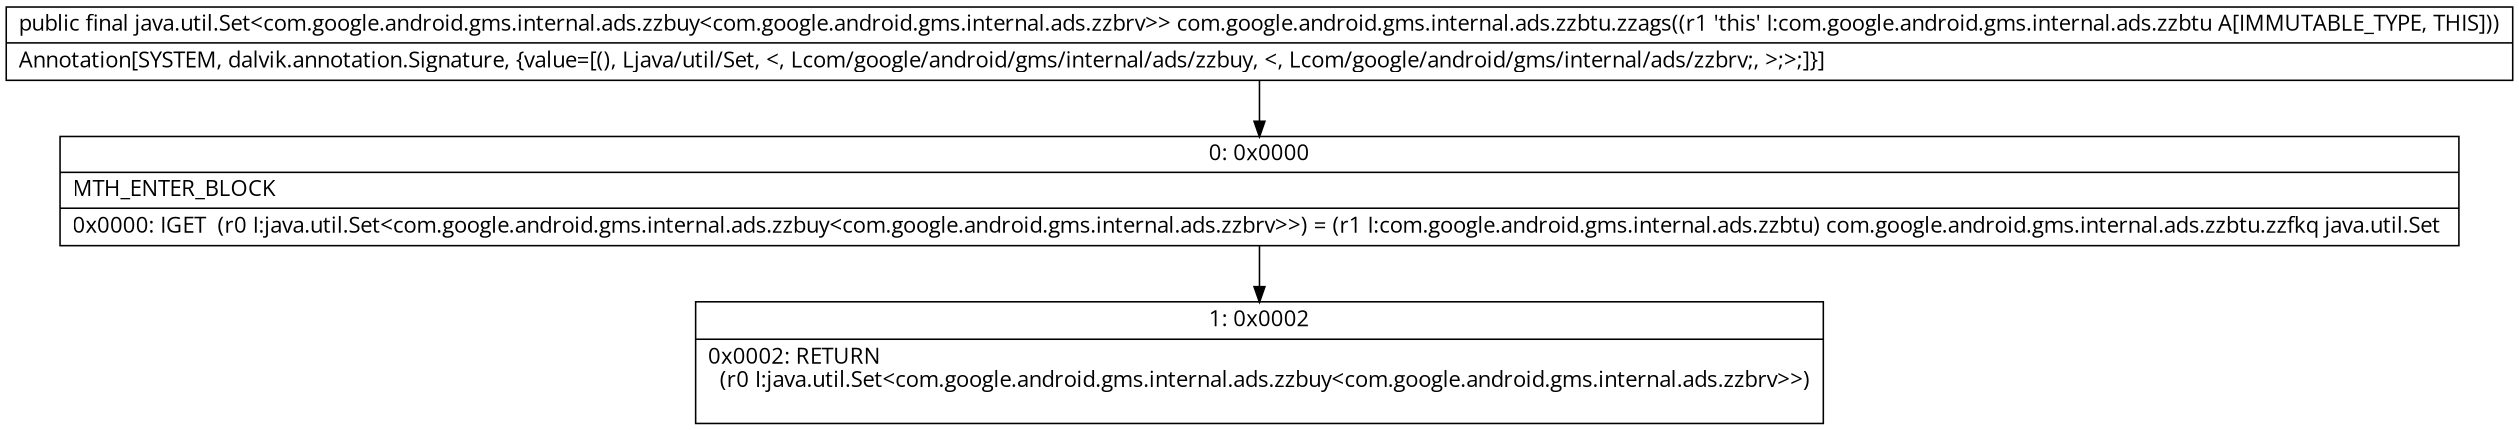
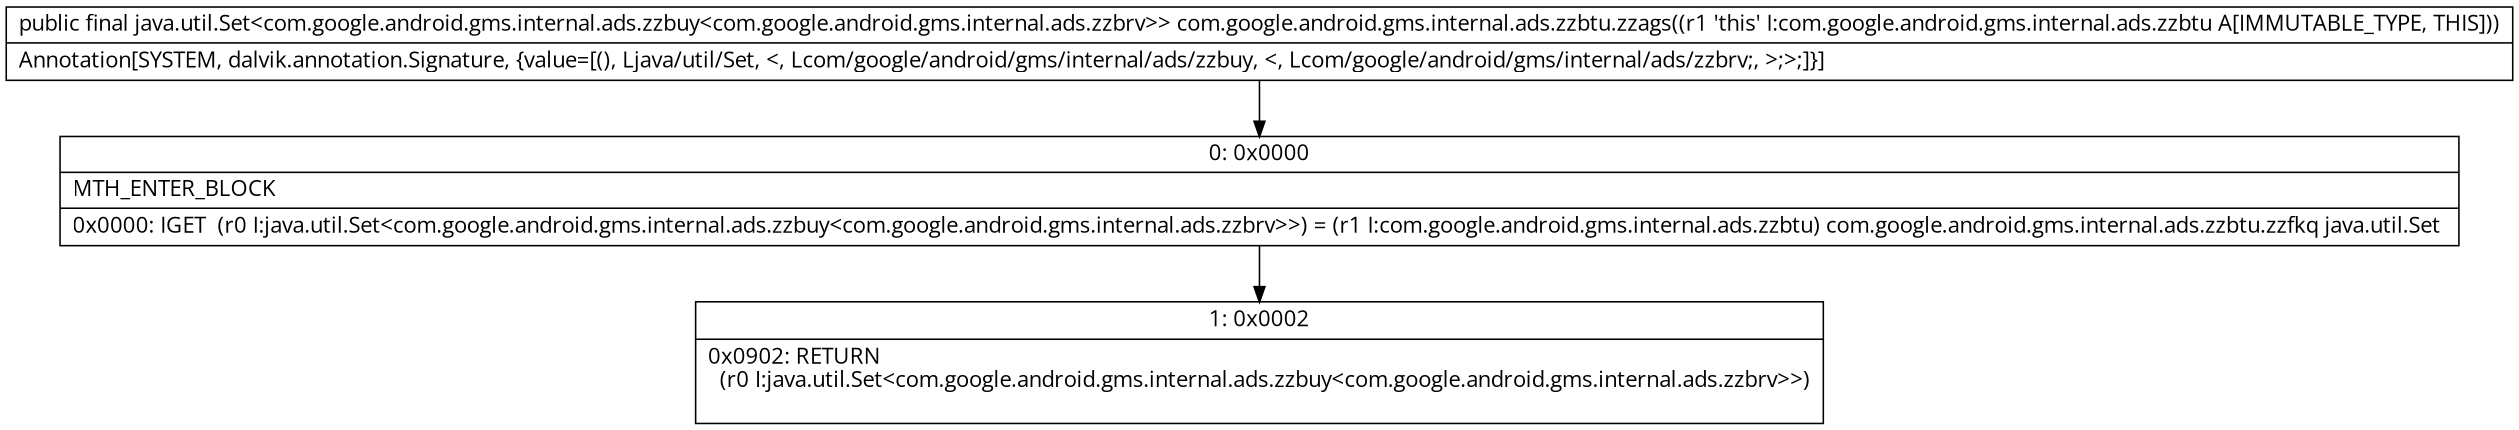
node "1: 0x0002": text "0x0002: RETURN" -> "0x0902: RETURN"
